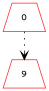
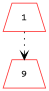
node "0": label "0" -> "1"
